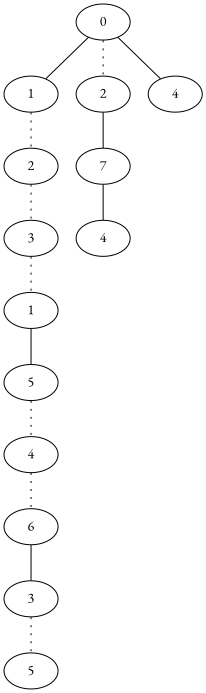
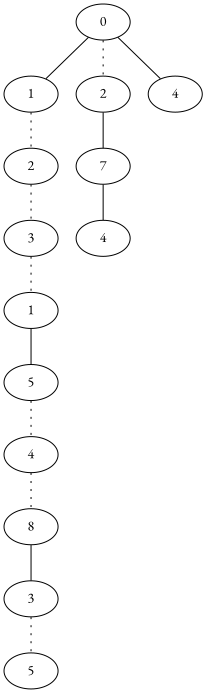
node "6": label "6" -> "8"
